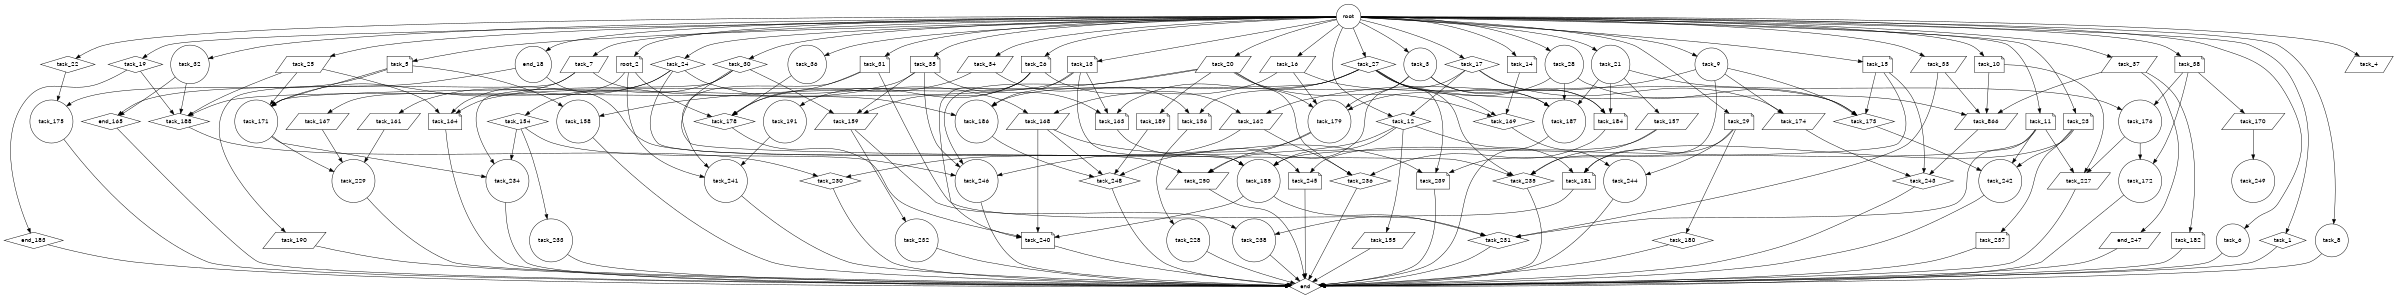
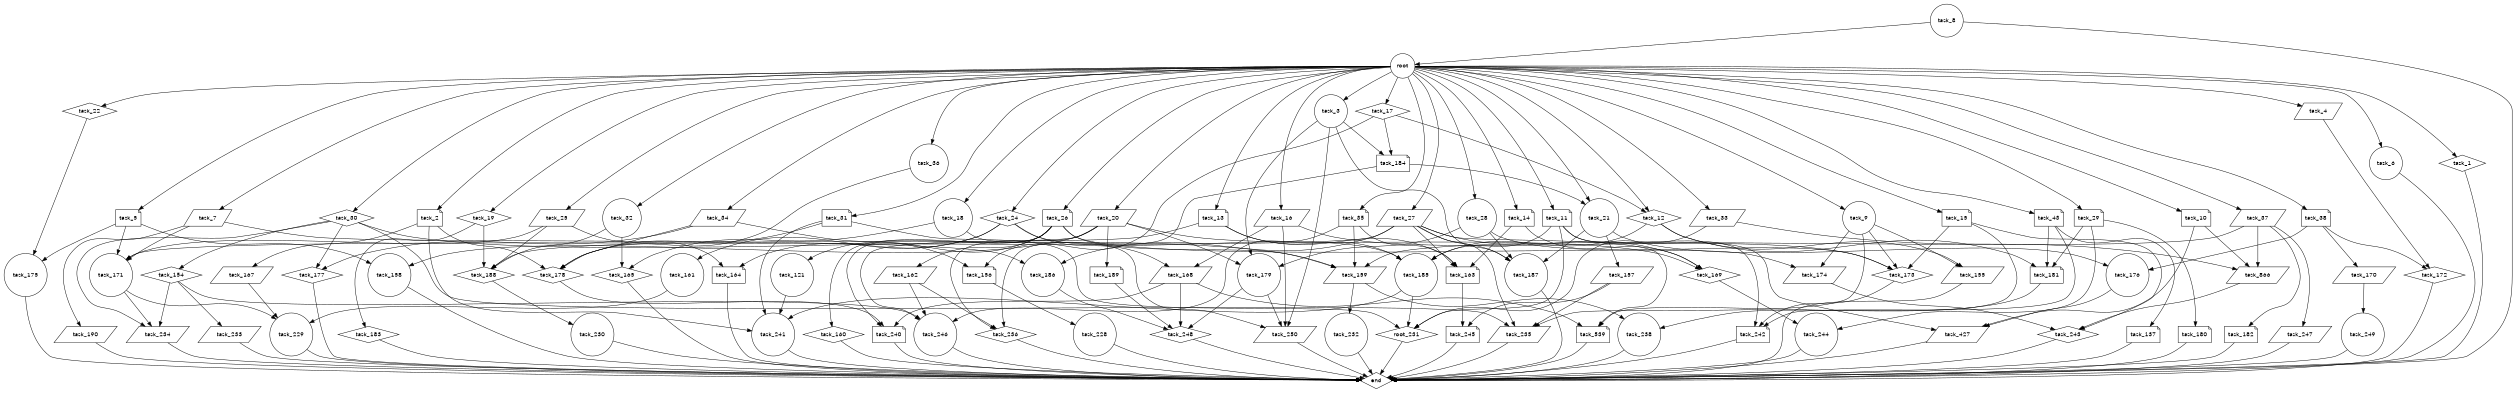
edge "root" -> "task_8": reversed
node "end_18": label "end_18" -> "task_18"
node "root_2": label "root_2" -> "task_2"
node "task_27": shape diamond -> parallelogram
edge "task_16" -> "task_179": now "task_16" -> "task_250"
edge "task_9" -> "task_162": now "task_9" -> "task_155"
edge "task_13" -> "task_186": removed
edge "task_35" -> "task_164": removed
edge "task_17" -> "task_174": now "task_26" -> "task_174"
edge "task_27" -> "task_866": removed
edge "task_21" -> "task_184": reversed
node "end_165": label "end_165" -> "task_165"
node "task_161": shape parallelogram -> circle
node "task_191": label "task_191" -> "task_121"
node "task_23": label "task_23" -> "task_43"
edge "task_176" -> "task_172": now "task_4" -> "task_172"
edge "task_12" -> "task_230": removed
node "task_234": shape circle -> parallelogram
node "task_230": shape diamond -> circle
node "task_239": label "task_239" -> "task_539"
node "task_235": shape diamond -> parallelogram
node "task_242": shape circle -> note
node "task_227": label "task_227" -> "task_427"
node "task_172": shape circle -> diamond
edge "task_185" -> "task_240": now "task_185" -> "task_241"
node "end_183": label "end_183" -> "task_183"
node "task_233": shape circle -> parallelogram
node "task_231": label "task_231" -> "root_231"
node "task_180": shape diamond -> note
node "task_237": label "task_237" -> "task_137"
node "end_247": label "end_247" -> "task_247"
edge "task_37" -> "task_159": added
edge "task_14" -> "task_163": added
node "task_177": added
node "task_160": added
edge "task_249" -> "end": added
